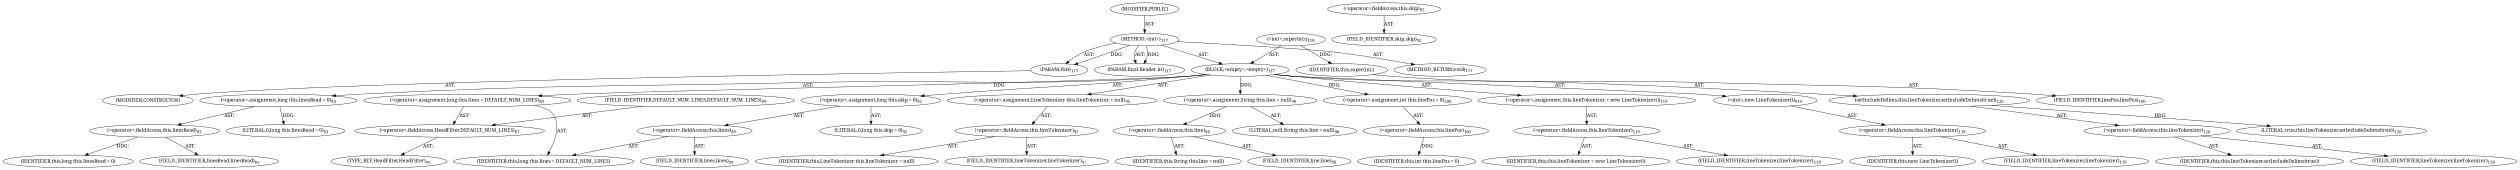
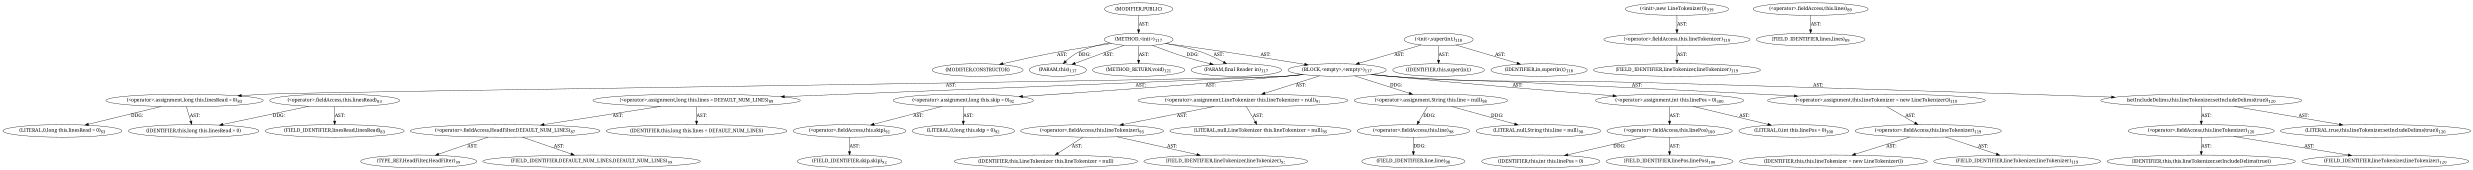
edge "(<init>,super(in);)" -> "(IDENTIFIER,this,super(in);)": label "DDG: " -> "AST: "
node "(IDENTIFIER,in,super(in);)": added
edge "(PARAM,this)" -> "(MODIFIER,CONSTRUCTOR)": now "(METHOD,<init>)" -> "(MODIFIER,CONSTRUCTOR)"
edge "(IDENTIFIER,this,super(in);)" -> "(FIELD_IDENTIFIER,linePos,linePos)": now "(<operator>.fieldAccess,this.linePos)" -> "(FIELD_IDENTIFIER,linePos,linePos)"
edge "(BLOCK,<empty>,<empty>)" -> "(<operator>.assignment,long this.lines = DEFAULT_NUM_LINES)": label "DDG: " -> "AST: "
edge "(BLOCK,<empty>,<empty>)" -> "(<operator>.assignment,int this.linePos = 0)": label "DDG: " -> "AST: "
edge "(BLOCK,<empty>,<empty>)" -> "(<init>,new LineTokenizer())": removed, label "AST:"
edge "(<operator>.assignment,long this.linesRead = 0)" -> "(<operator>.fieldAccess,this.linesRead)": now "(<operator>.assignment,long this.linesRead = 0)" -> "(IDENTIFIER,this,long this.linesRead = 0)"
edge "(<operator>.assignment,long this.skip = 0)" -> "(<operator>.fieldAccess,this.lines)": now "(<operator>.assignment,long this.skip = 0)" -> "(<operator>.fieldAccess,this.skip)"
edge "(FIELD_IDENTIFIER,DEFAULT_NUM_LINES,DEFAULT_NUM_LINES)" -> "(<operator>.fieldAccess,HeadFilter.DEFAULT_NUM_LINES)": reversed
edge "(<operator>.assignment,String this.line = null)" -> "(LITERAL,null,String this.line = null)": label "AST: " -> "DDG: "
edge "(setIncludeDelims,this.lineTokenizer.setIncludeDelims(true))" -> "(LITERAL,true,this.lineTokenizer.setIncludeDelims(true))": label "DDG: " -> "AST: "
node "(LITERAL,null,LineTokenizer this.lineTokenizer = null)": added
node "(LITERAL,0,int this.linePos = 0)": added
edge "(<operator>.fieldAccess,this.lines)" -> "(IDENTIFIER,this,long this.lines = DEFAULT_NUM_LINES)": removed, label "AST:"
edge "(<operator>.fieldAccess,this.line)" -> "(FIELD_IDENTIFIER,line,line)": label "AST: " -> "DDG: "
node "(IDENTIFIER,this,String this.line = null)": removed
node "(IDENTIFIER,this,new LineTokenizer())": removed
